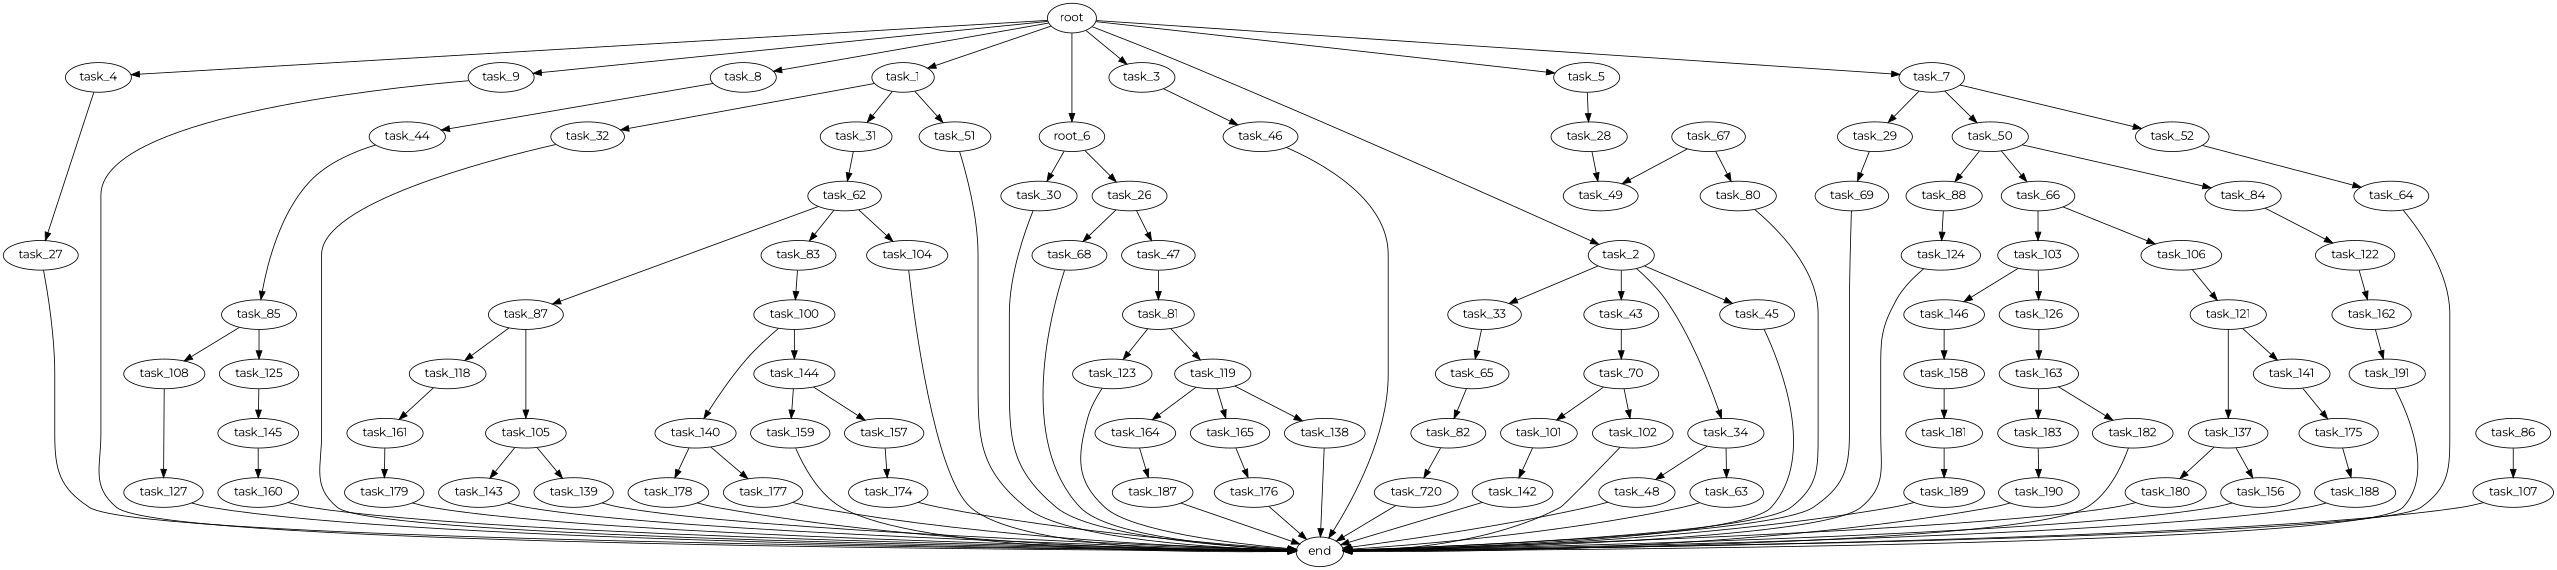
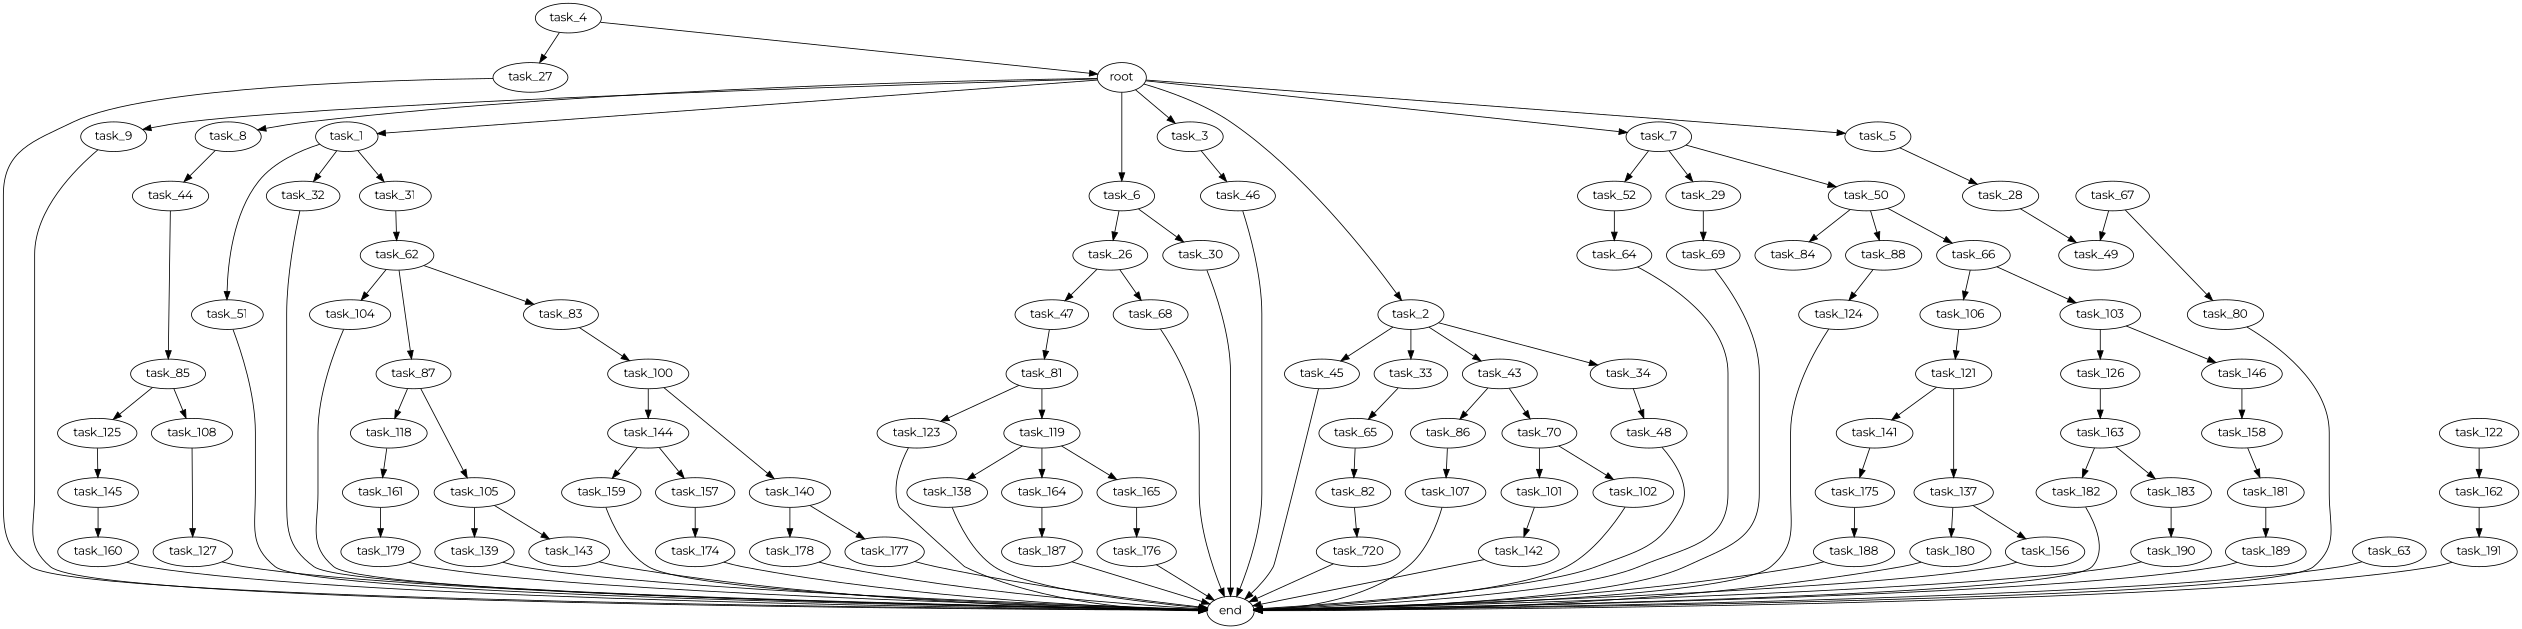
edge "root" -> "task_4": reversed
node "root_6": label "root_6" -> "task_6"
edge "task_84" -> "task_122": removed
edge "task_43" -> "task_86": added
edge "task_34" -> "task_63": removed
